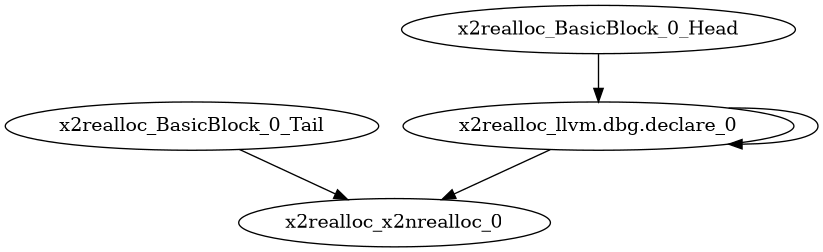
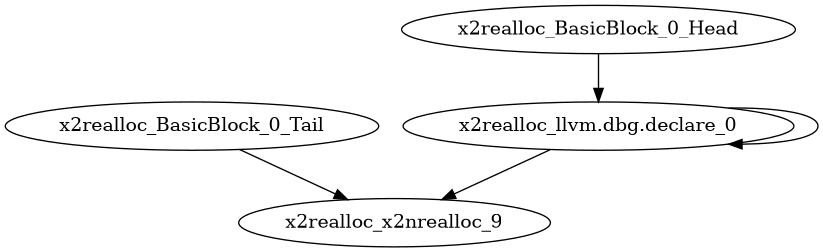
node "x2realloc_x2nrealloc_0": label "x2realloc_x2nrealloc_0" -> "x2realloc_x2nrealloc_9"
